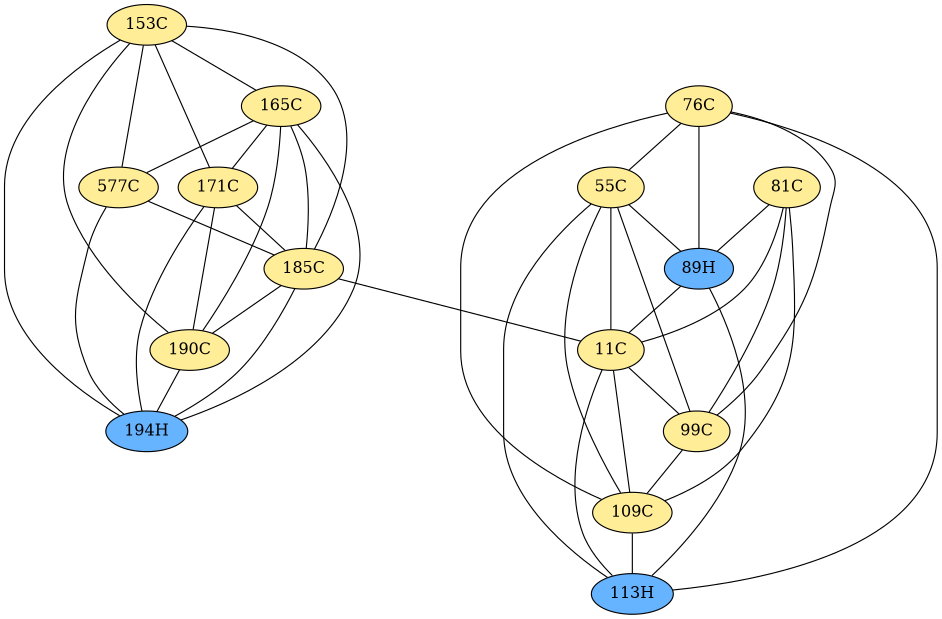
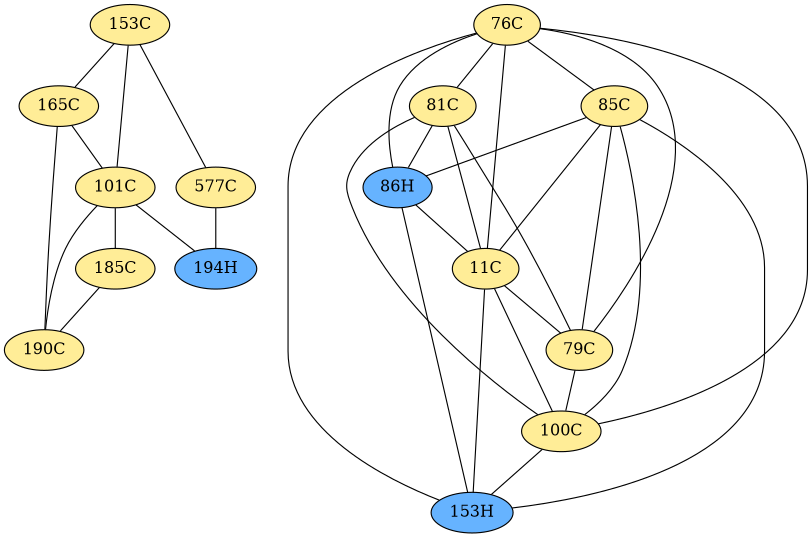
edge "76C" -- "81C": added
edge "153C" -- "185C": removed
edge "165C" -- "577C": removed
edge "165C" -- "185C": removed
node "171C": label "171C" -> "101C"
node "55C": label "55C" -> "85C"
edge "153C" -- "190C": removed
edge "153C" -- "194H": removed
edge "577C" -- "185C": removed
node "89H": label "89H" -> "86H"
edge "165C" -- "194H": removed
edge "185C" -- "11C": now "76C" -- "11C"
edge "185C" -- "194H": removed
edge "190C" -- "194H": removed
node "99C": label "99C" -> "79C"
node "109C": label "109C" -> "100C"
node "113H": label "113H" -> "153H"
